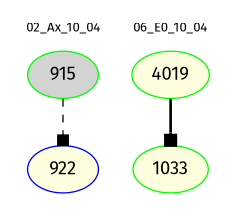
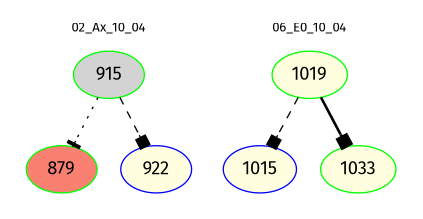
node "4019": label "4019" -> "1019"
node "879": added
node "1015": added
